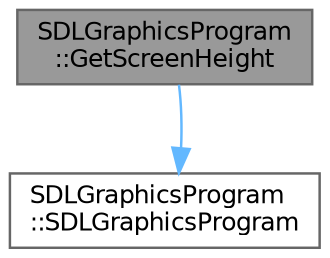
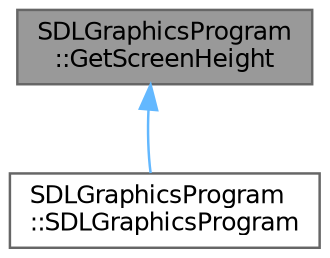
edge "SDLGraphicsProgram ::GetScreenHeight" -> "SDLGraphicsProgram ::SDLGraphicsProgram": reversed
